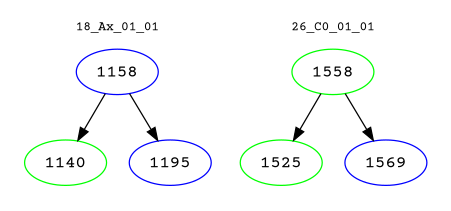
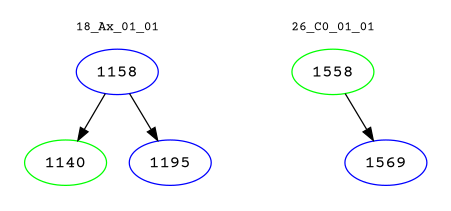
node "1525": removed
